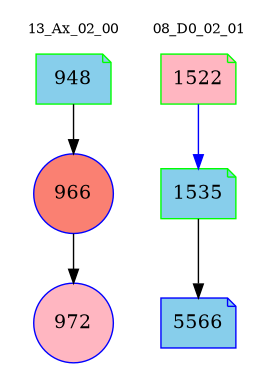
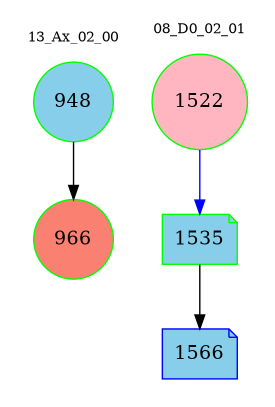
node "948": shape note -> circle
node "1522": shape note -> circle
node "966": color blue -> green
node "972": removed
node "5566": label "5566" -> "1566"
